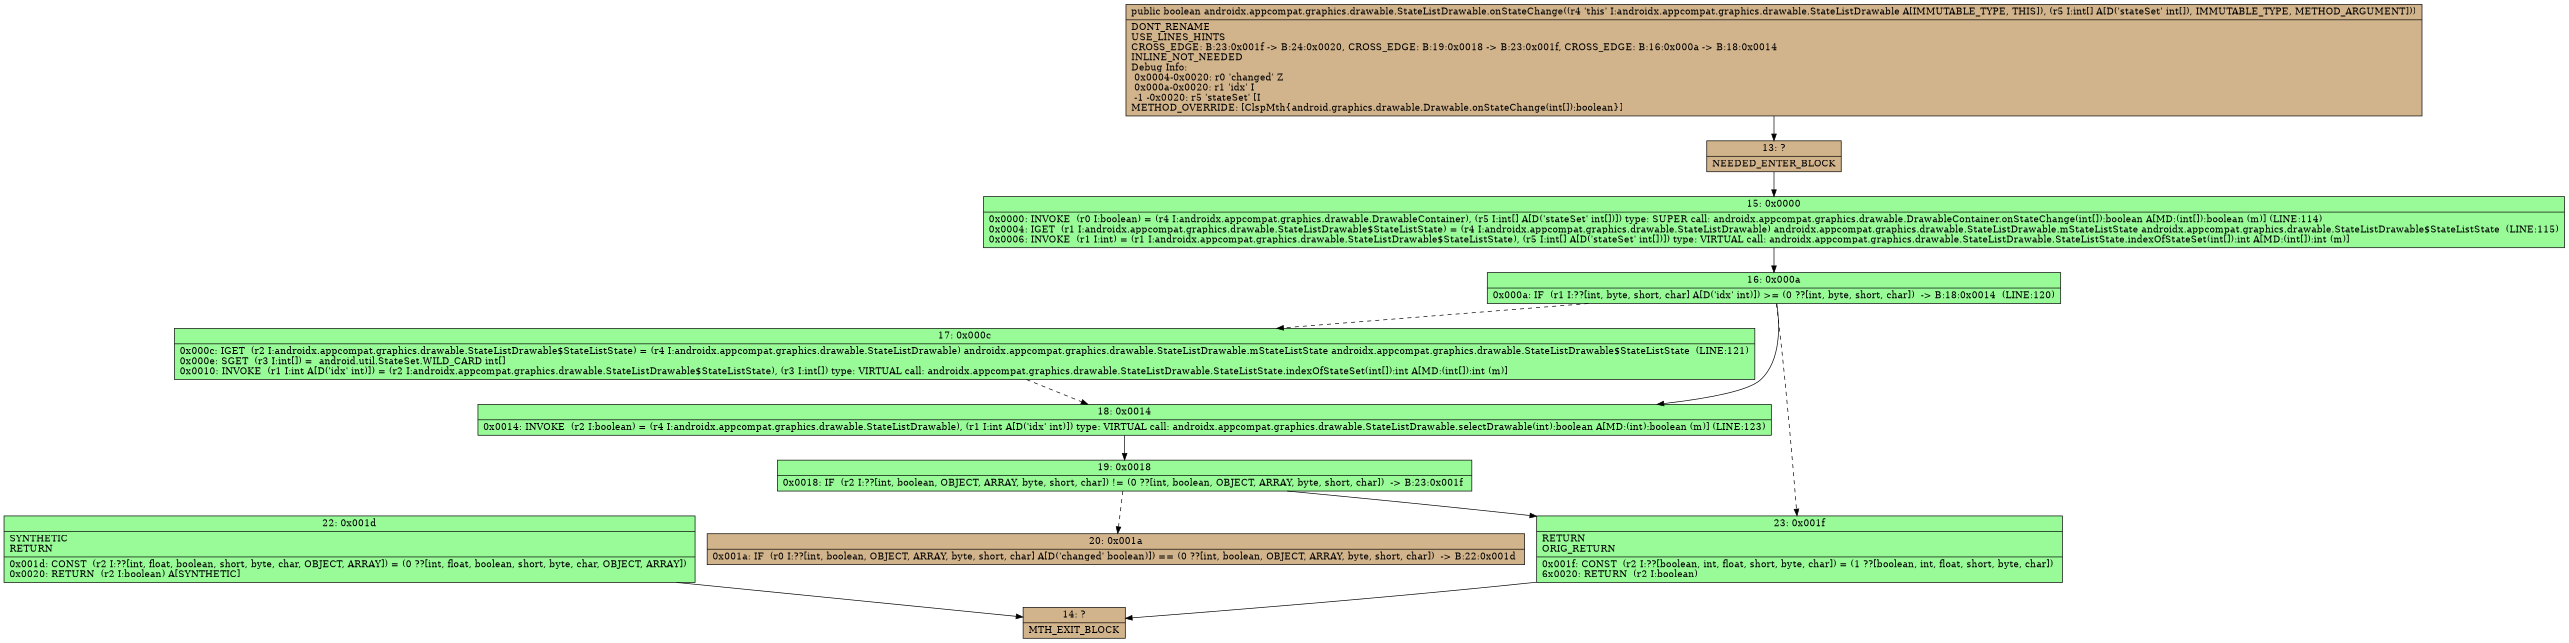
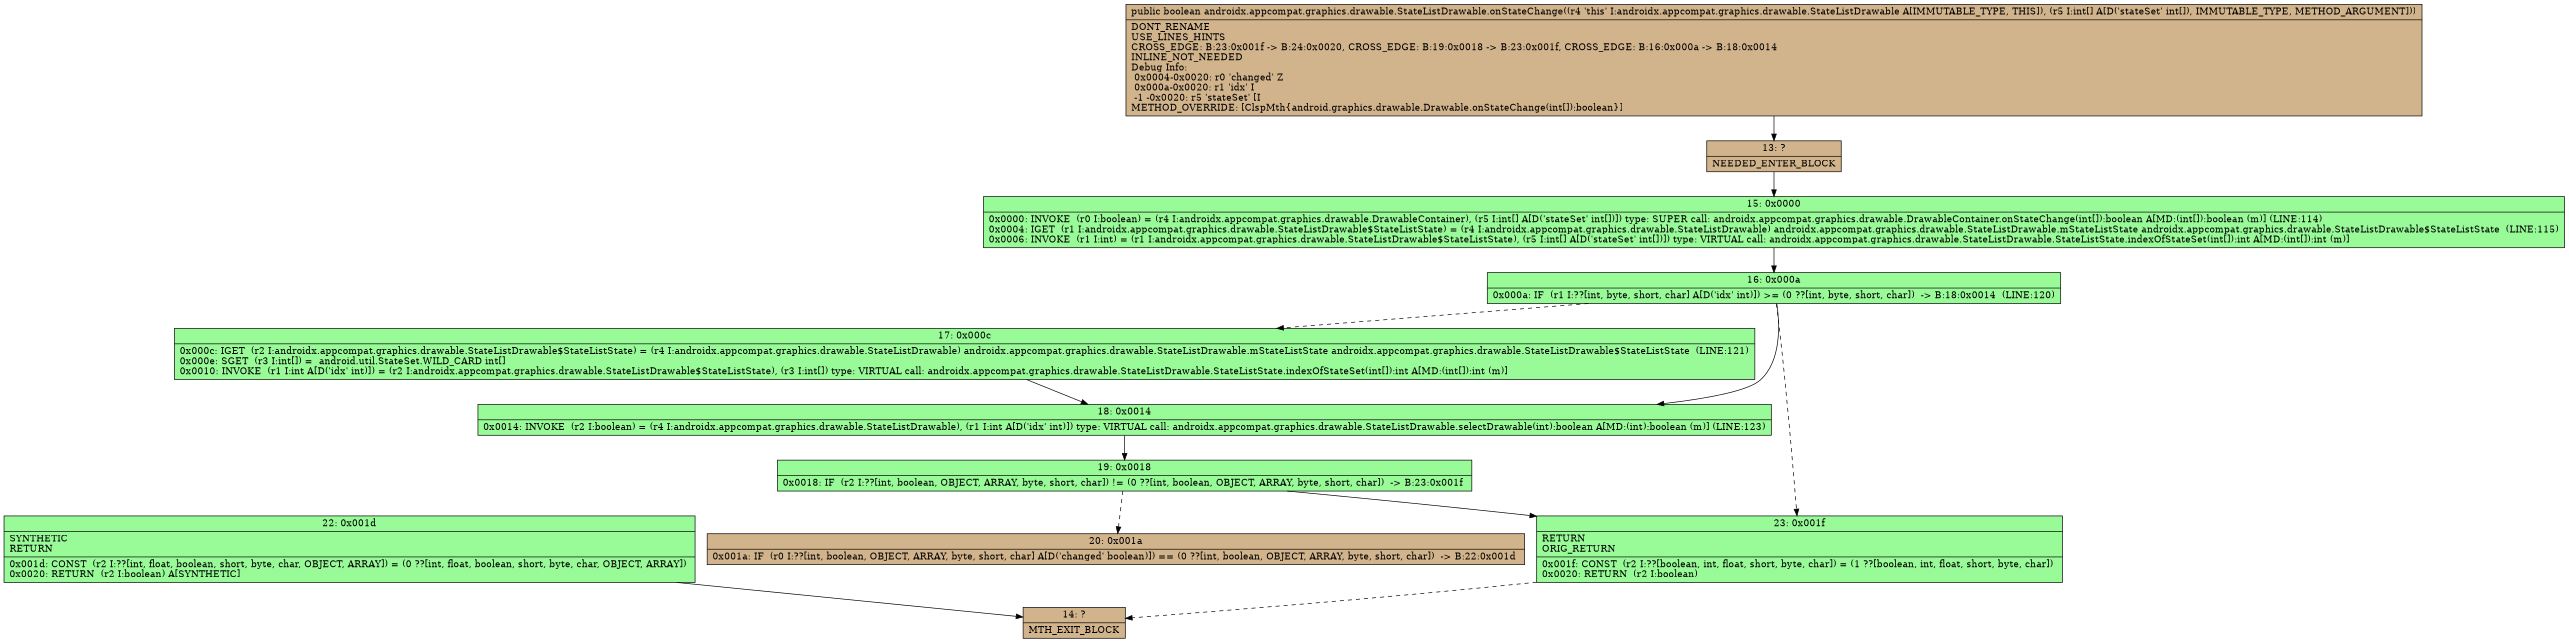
edge "17: 0x000c" -> "18: 0x0014": style dashed -> solid
node "23: 0x001f": text "6x0020: RETURN  (r2 I:boolean)" -> "0x0020: RETURN  (r2 I:boolean)"
edge "23: 0x001f" -> "14: ?": style solid -> dashed
